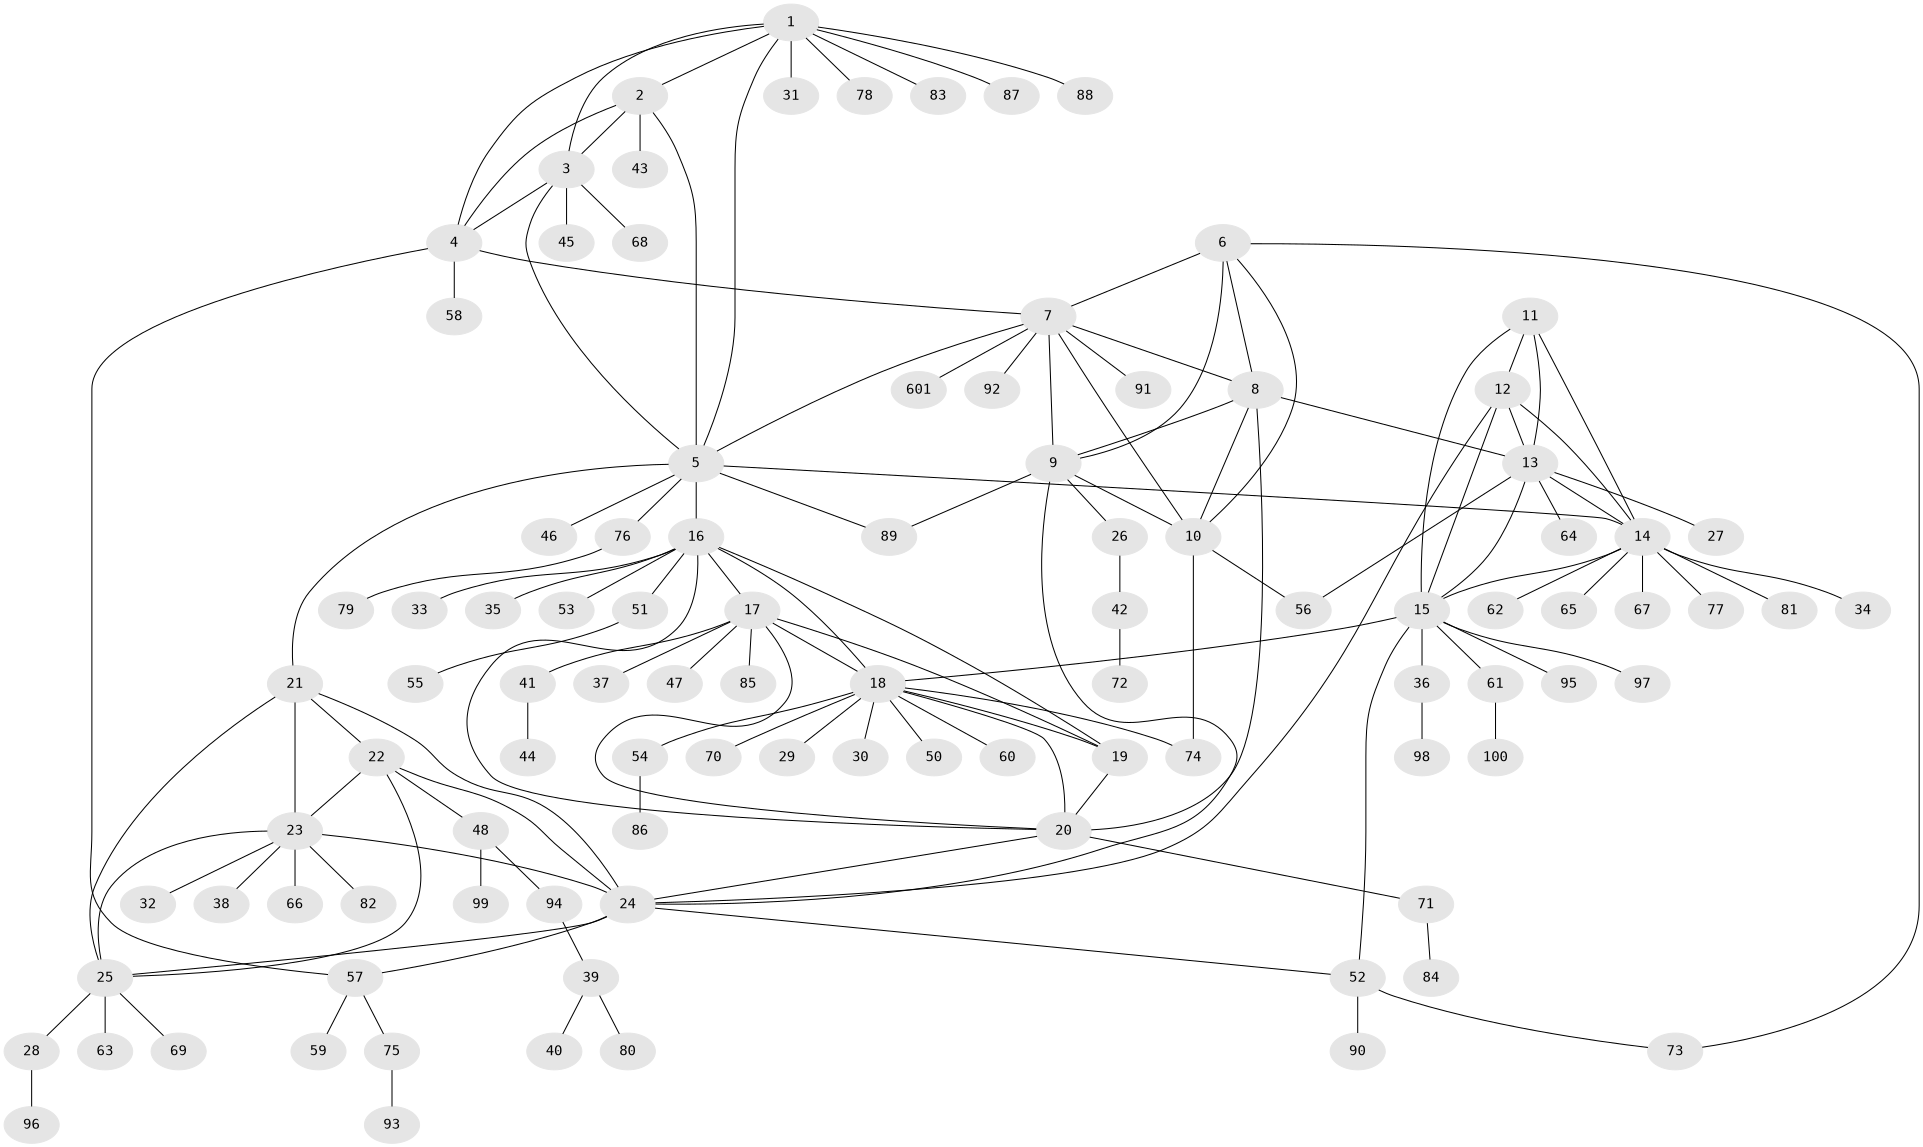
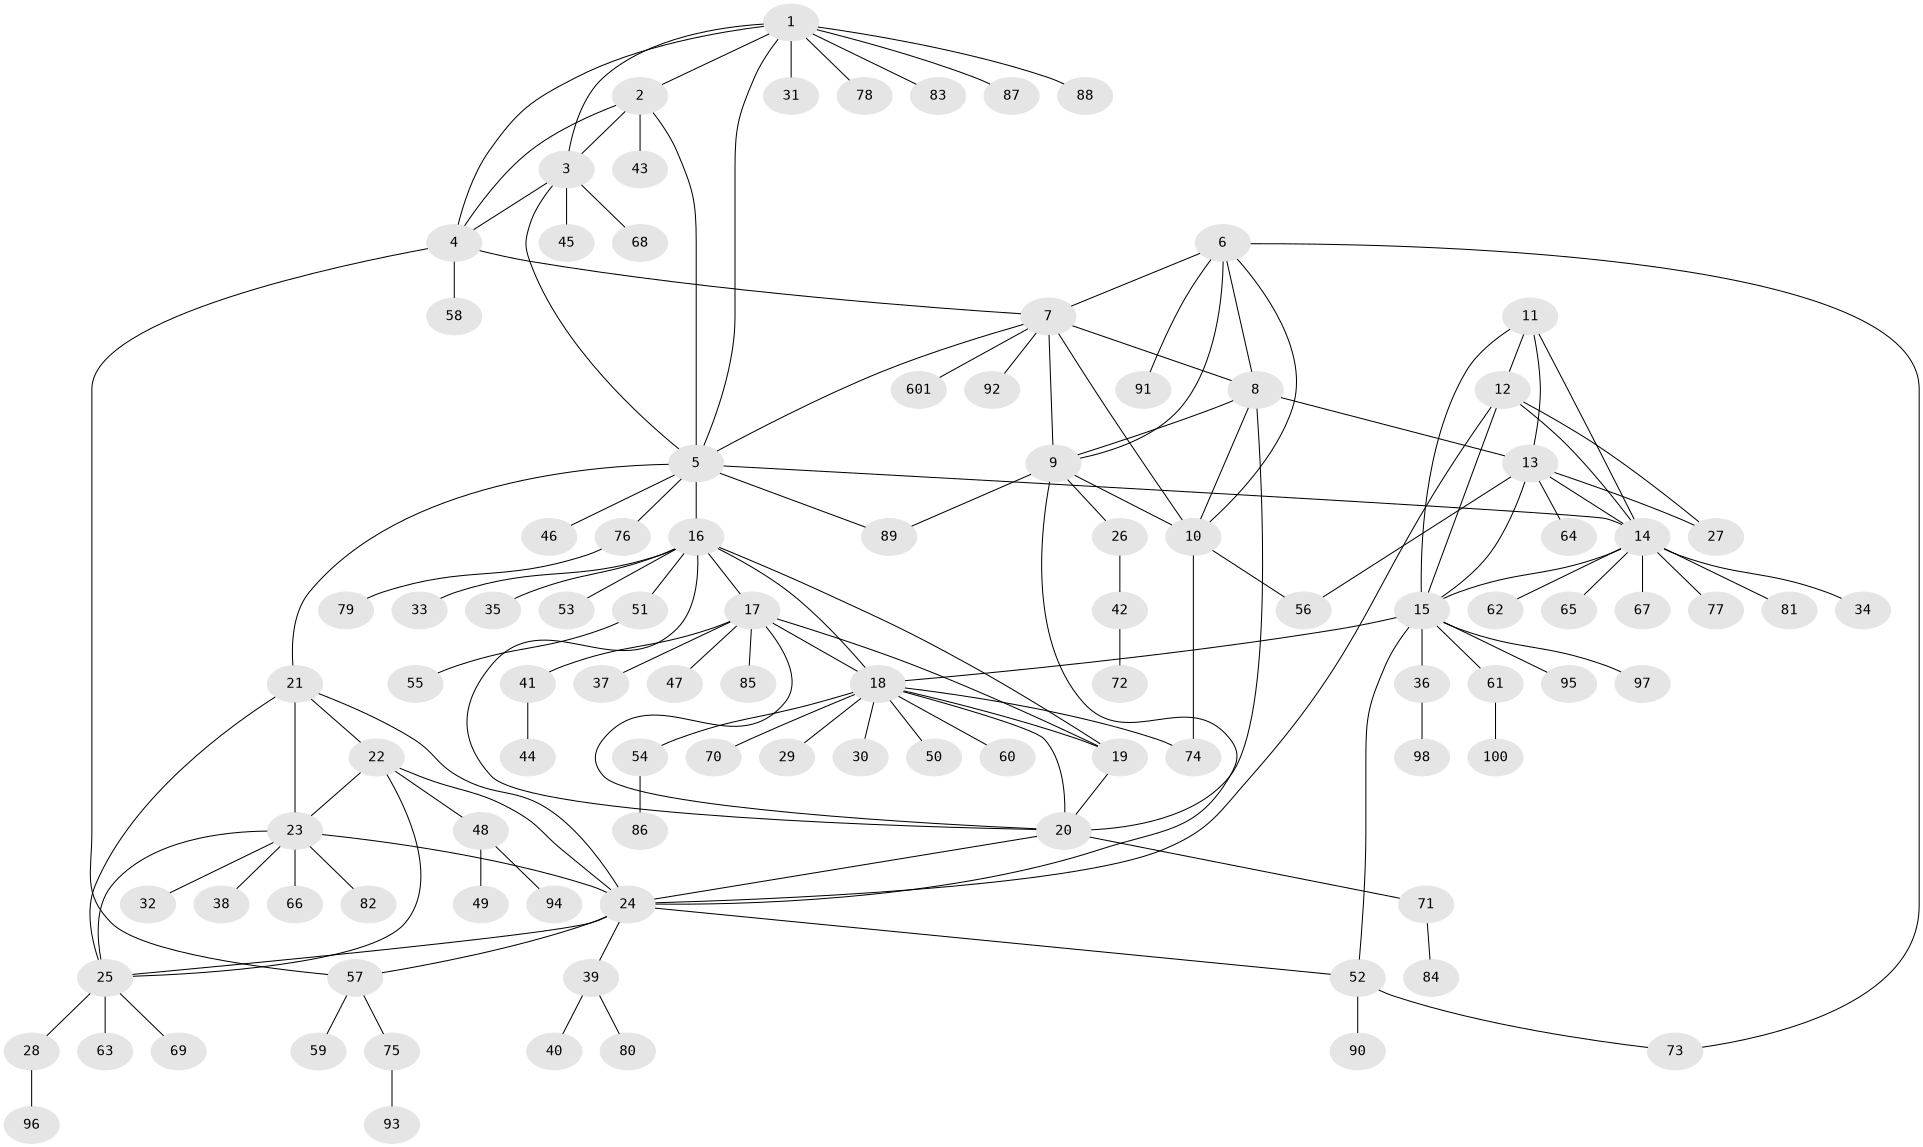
edge "7" -- "91": now "6" -- "91"
edge "12" -- "13": now "12" -- "27"
node "99": label "99" -> "49"
edge "94" -- "39": now "24" -- "39"
